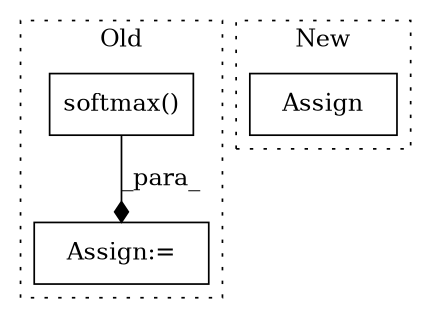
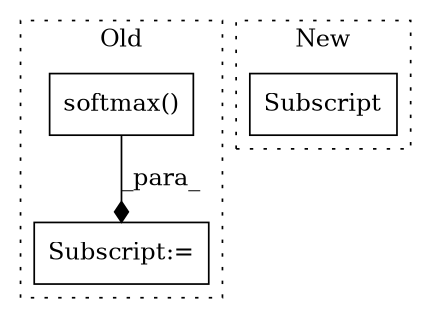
node "Assign": label "Assign" -> "Subscript"
node "Assign:=": label "Assign:=" -> "Subscript:="
